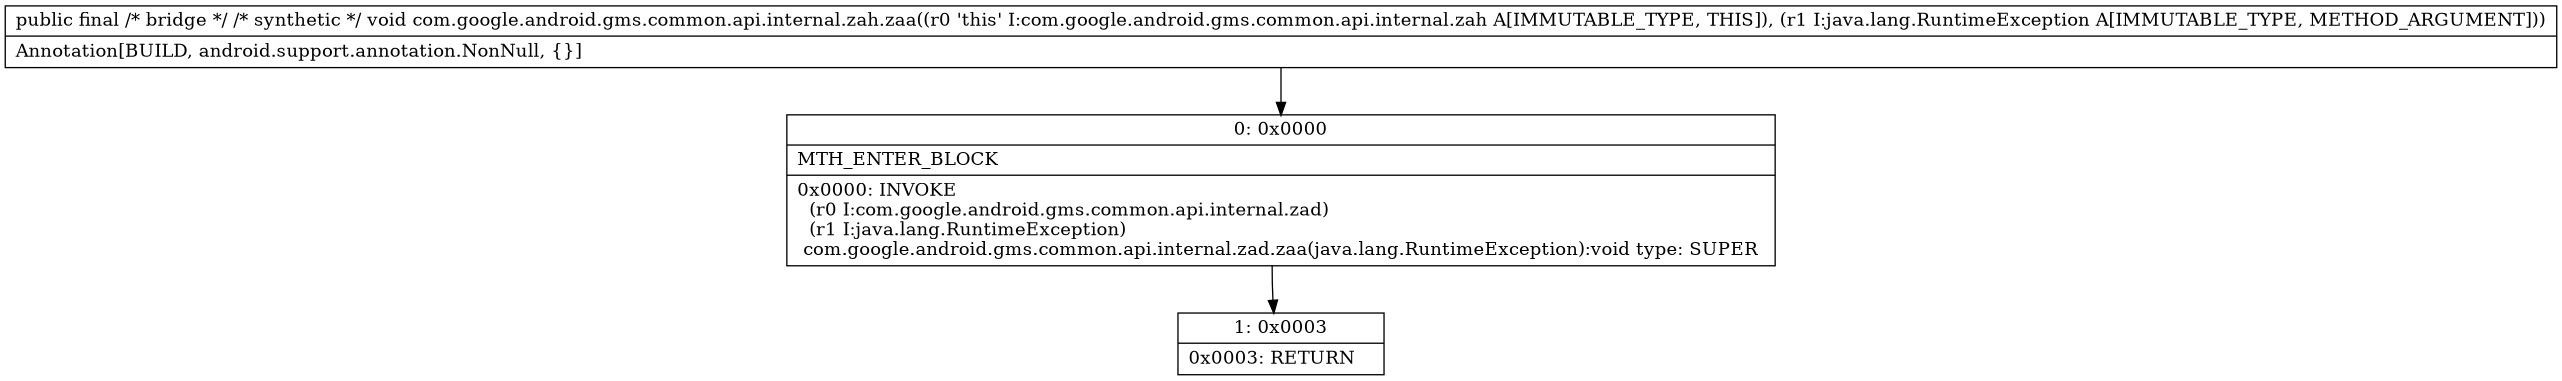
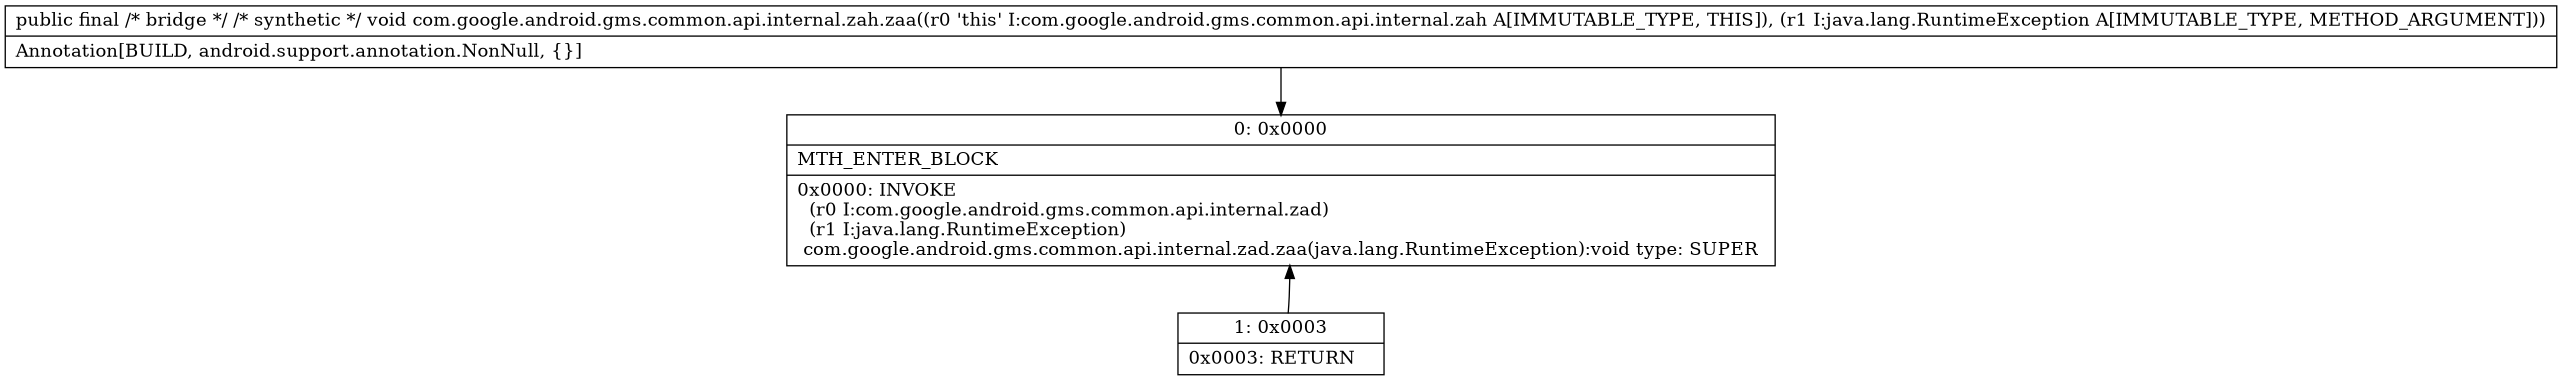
edge "0: 0x0000" -> "1: 0x0003": reversed
